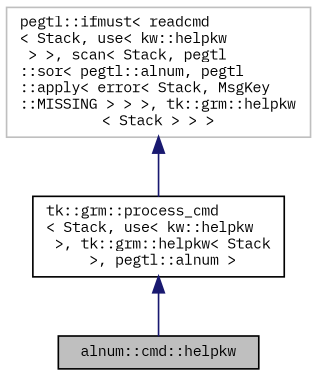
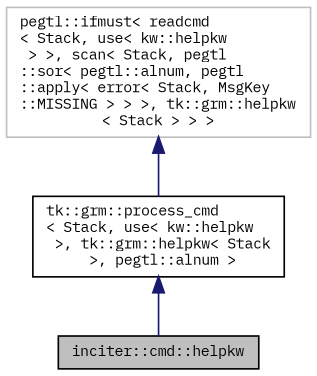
node "alnum::cmd::helpkw": label "alnum::cmd::helpkw" -> "inciter::cmd::helpkw"
